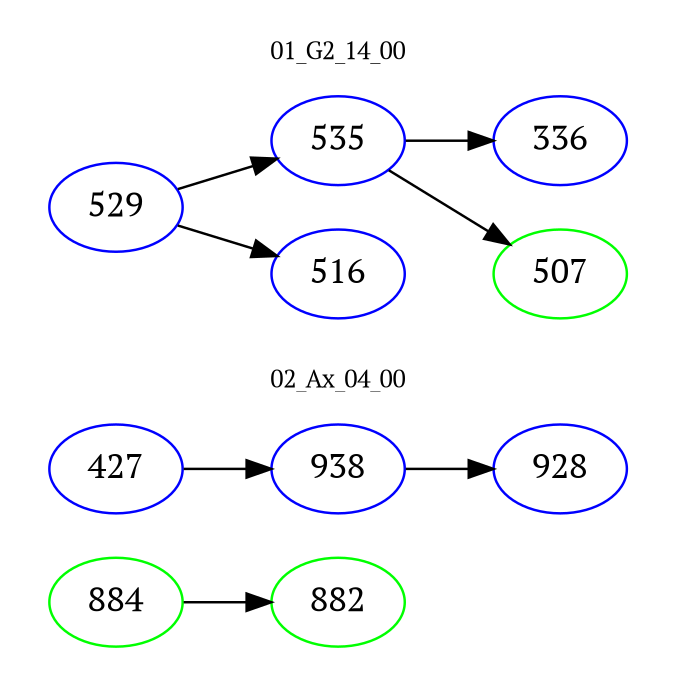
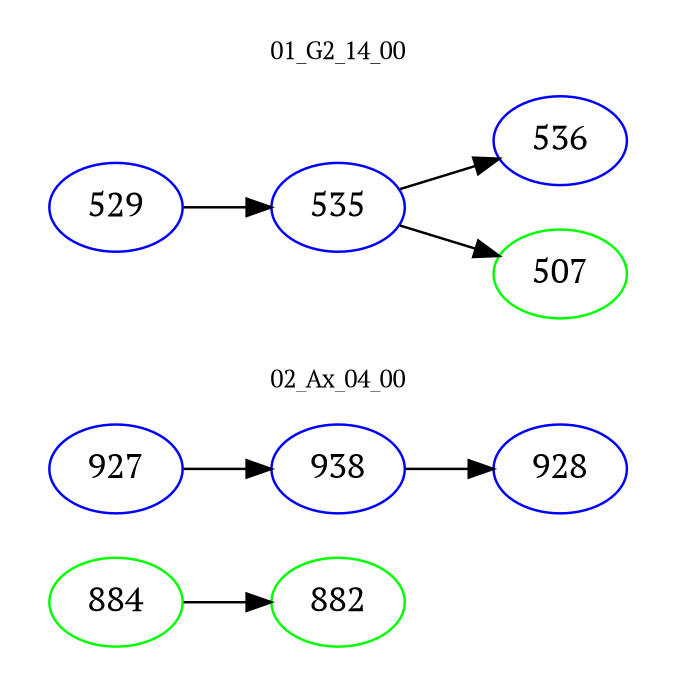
node "336": label "336" -> "536"
node "516": removed
node "427": label "427" -> "927"
